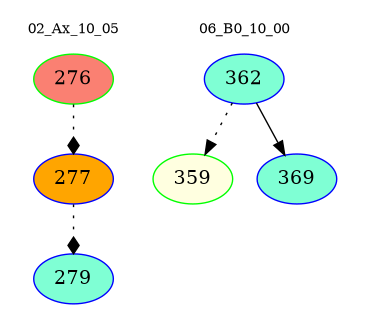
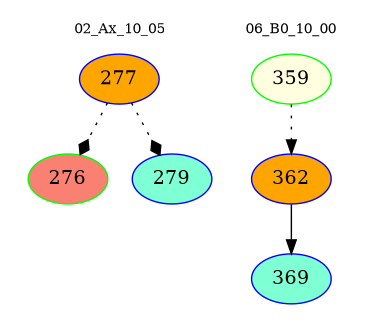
node "362": fillcolor aquamarine -> orange
edge "276" -> "277": reversed
edge "362" -> "359": reversed
